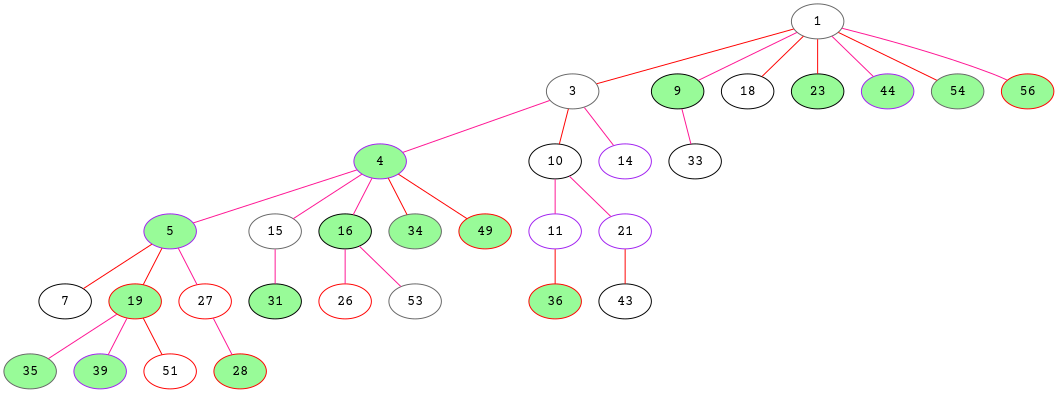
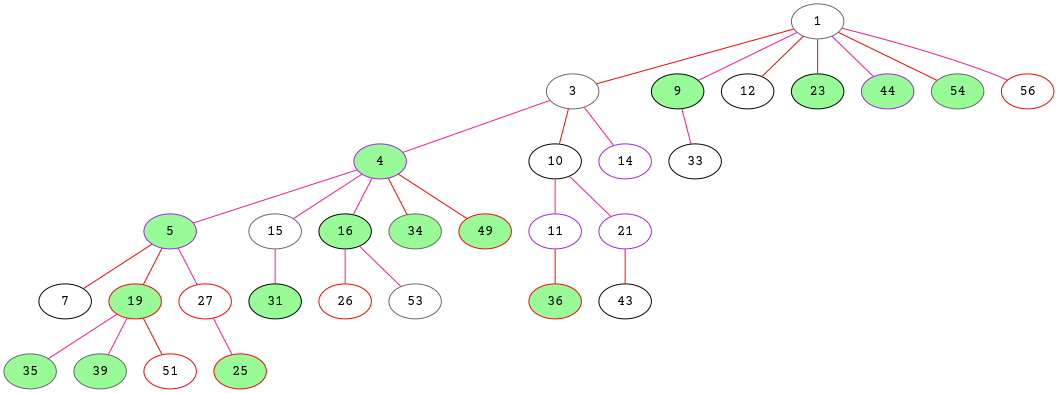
node "18": label "18" -> "12"
node "56": fillcolor palegreen -> white
node "39": color purple -> gray40
node "28": label "28" -> "25"
